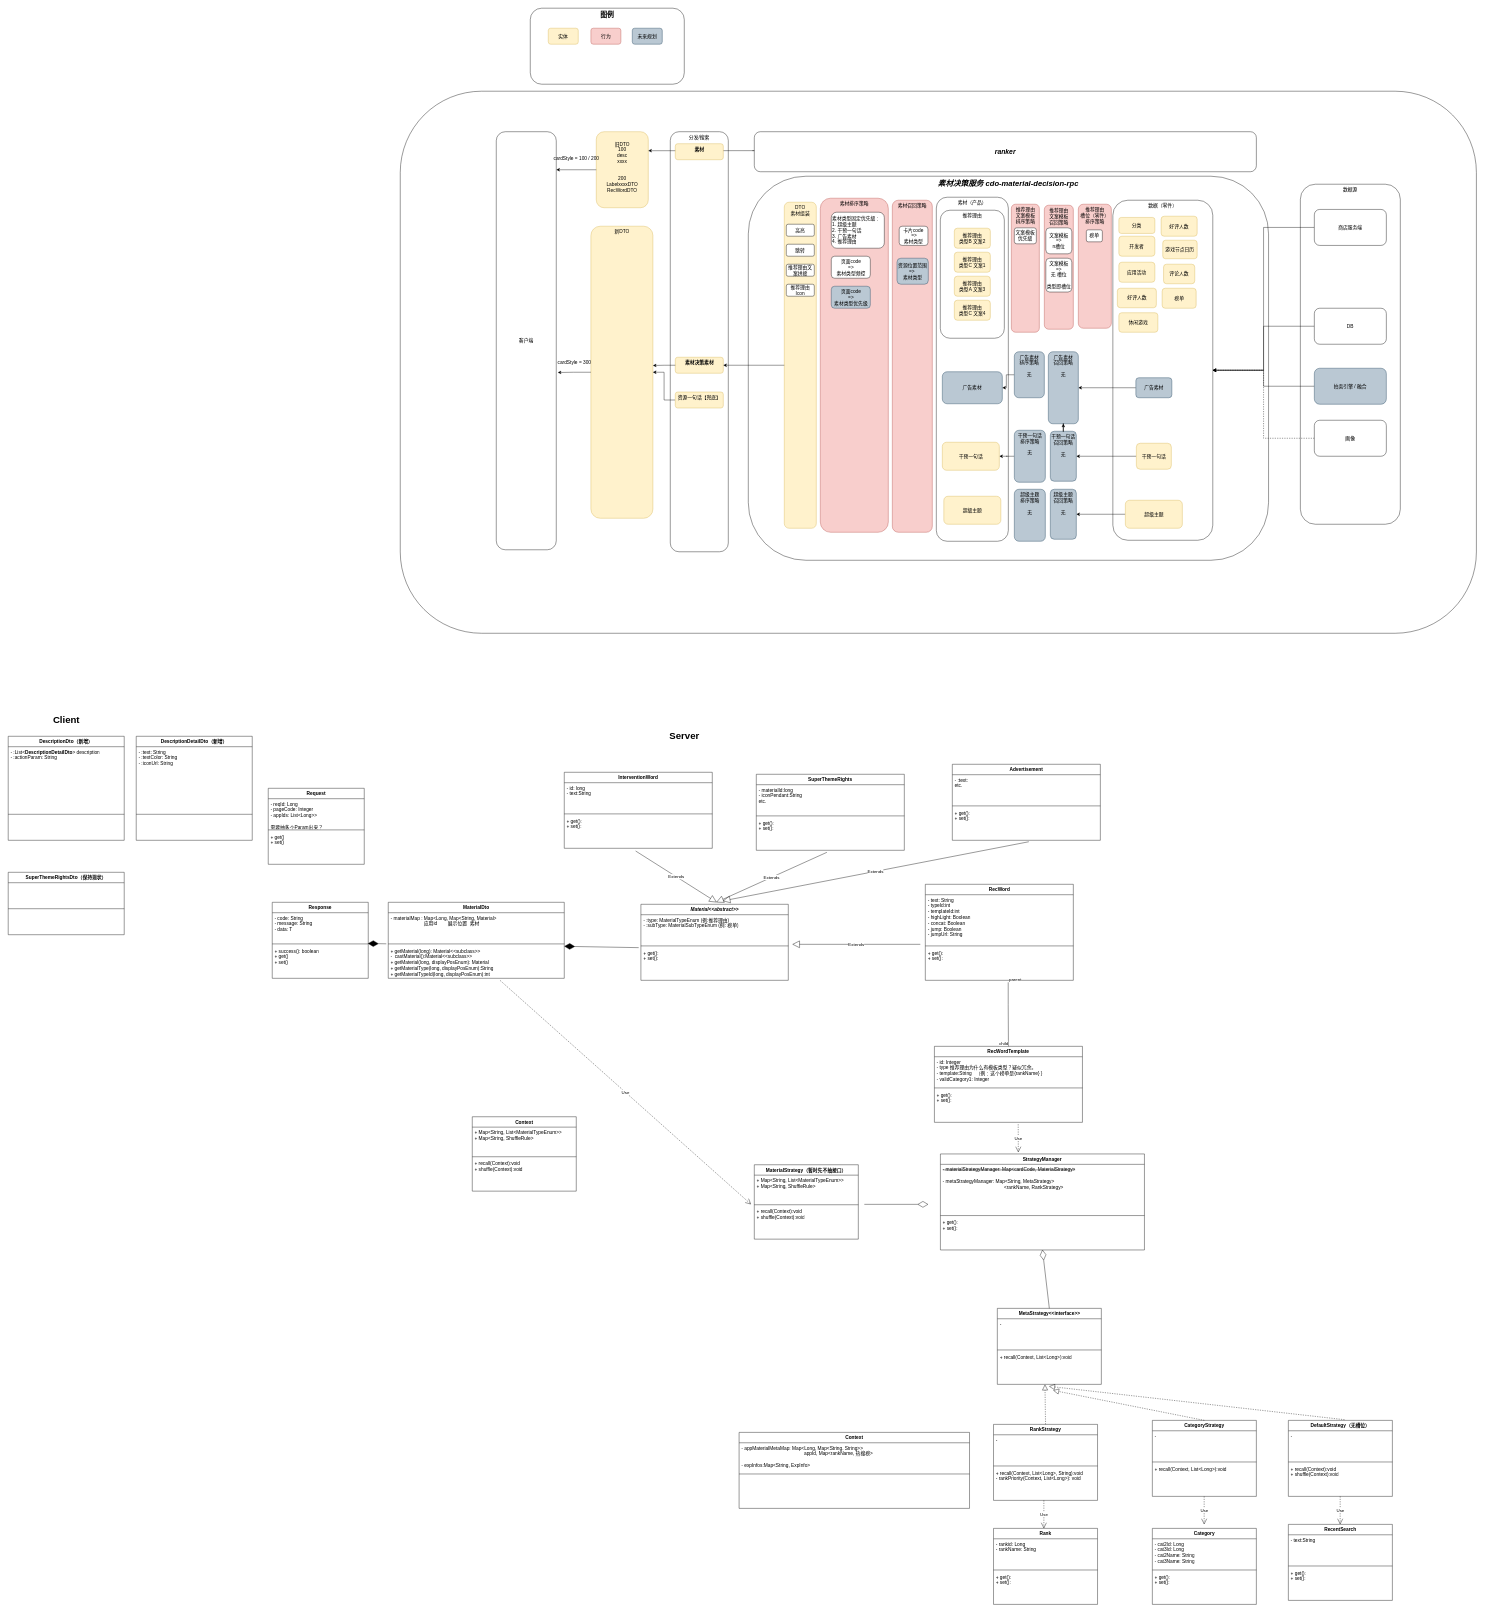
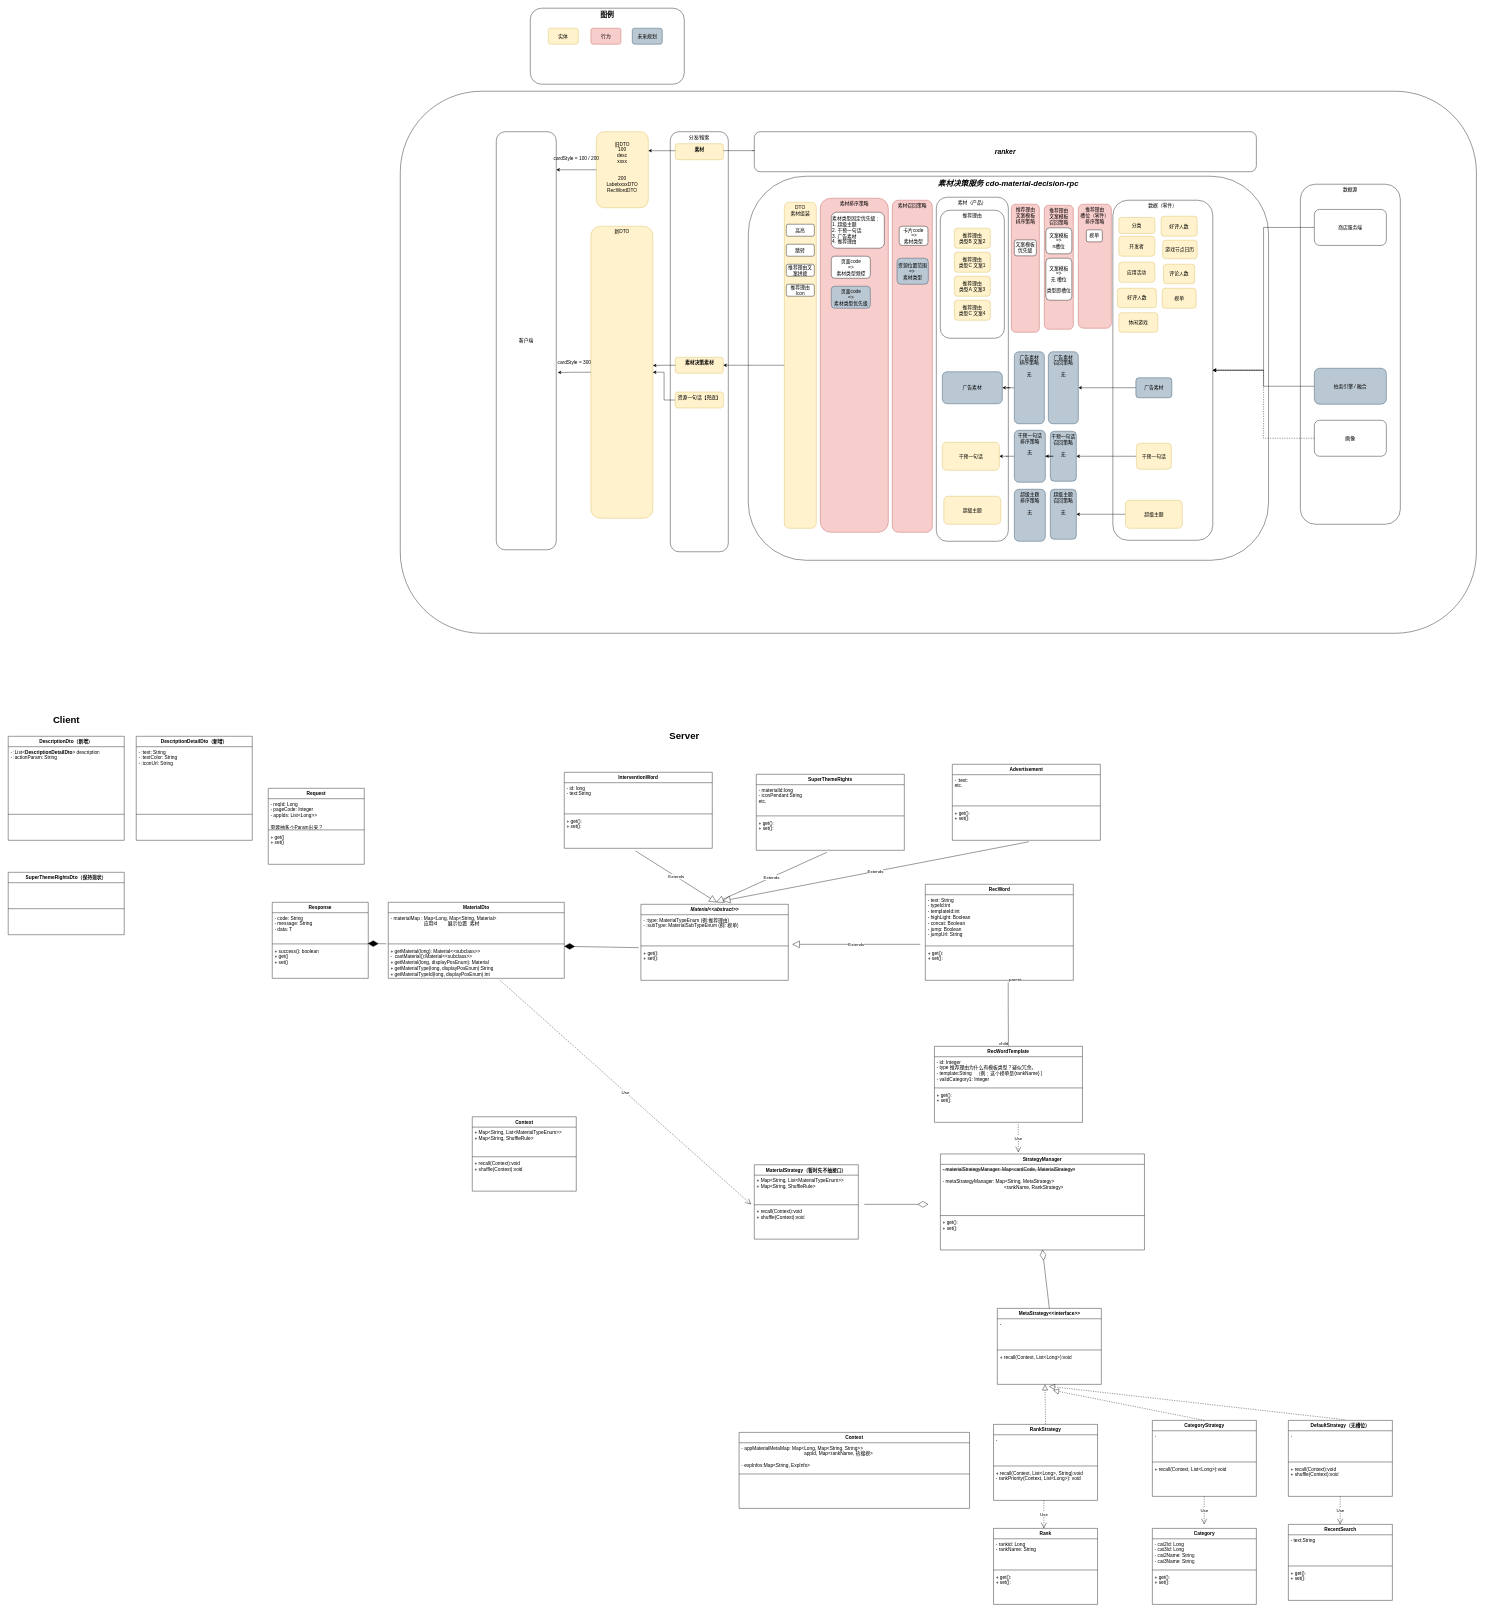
node "文案模板优先级": moved (1025, 236) -> (1025, 248)
node "文案模板 => 无 槽位 类型即槽位": size 26x34 -> 26x42
edge "DB" -> "数据（零件）": removed
node "DB": removed
node "广告素材 排序策略 无": size 30x46 -> 30x72
edge "干预一句话 召回策略 无" -> "广告素材 召回策略 无": now "干预一句话 召回策略 无" -> "干预一句话 排序策略 无"
